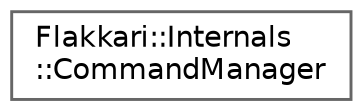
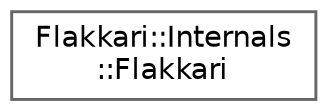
node "Flakkari::Internals ::CommandManager": label "Flakkari::Internals ::CommandManager" -> "Flakkari::Internals ::Flakkari"
